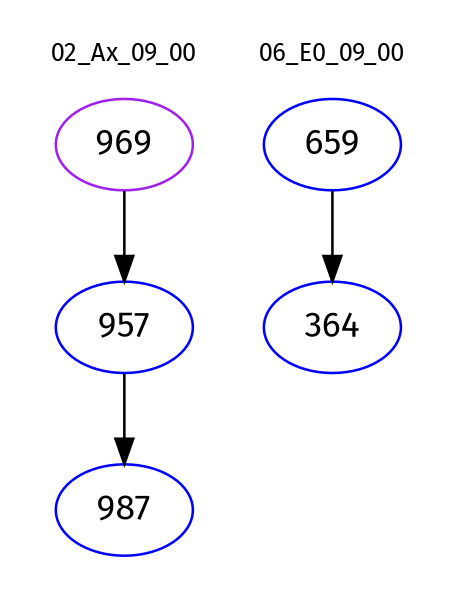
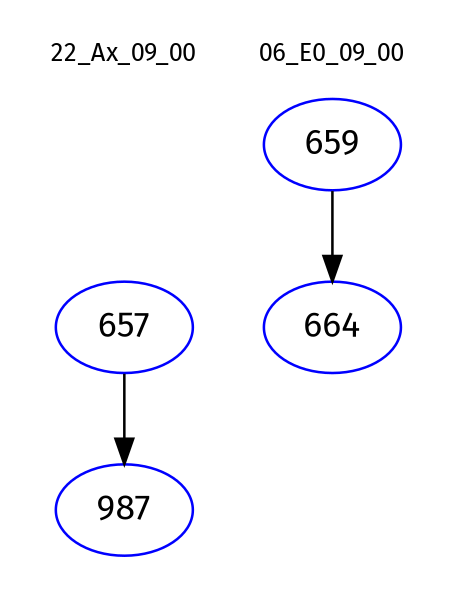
cluster "02_Ax_09_00": label "02_Ax_09_00" -> "22_Ax_09_00"
node "969": removed
node "957": label "957" -> "657"
node "364": label "364" -> "664"
